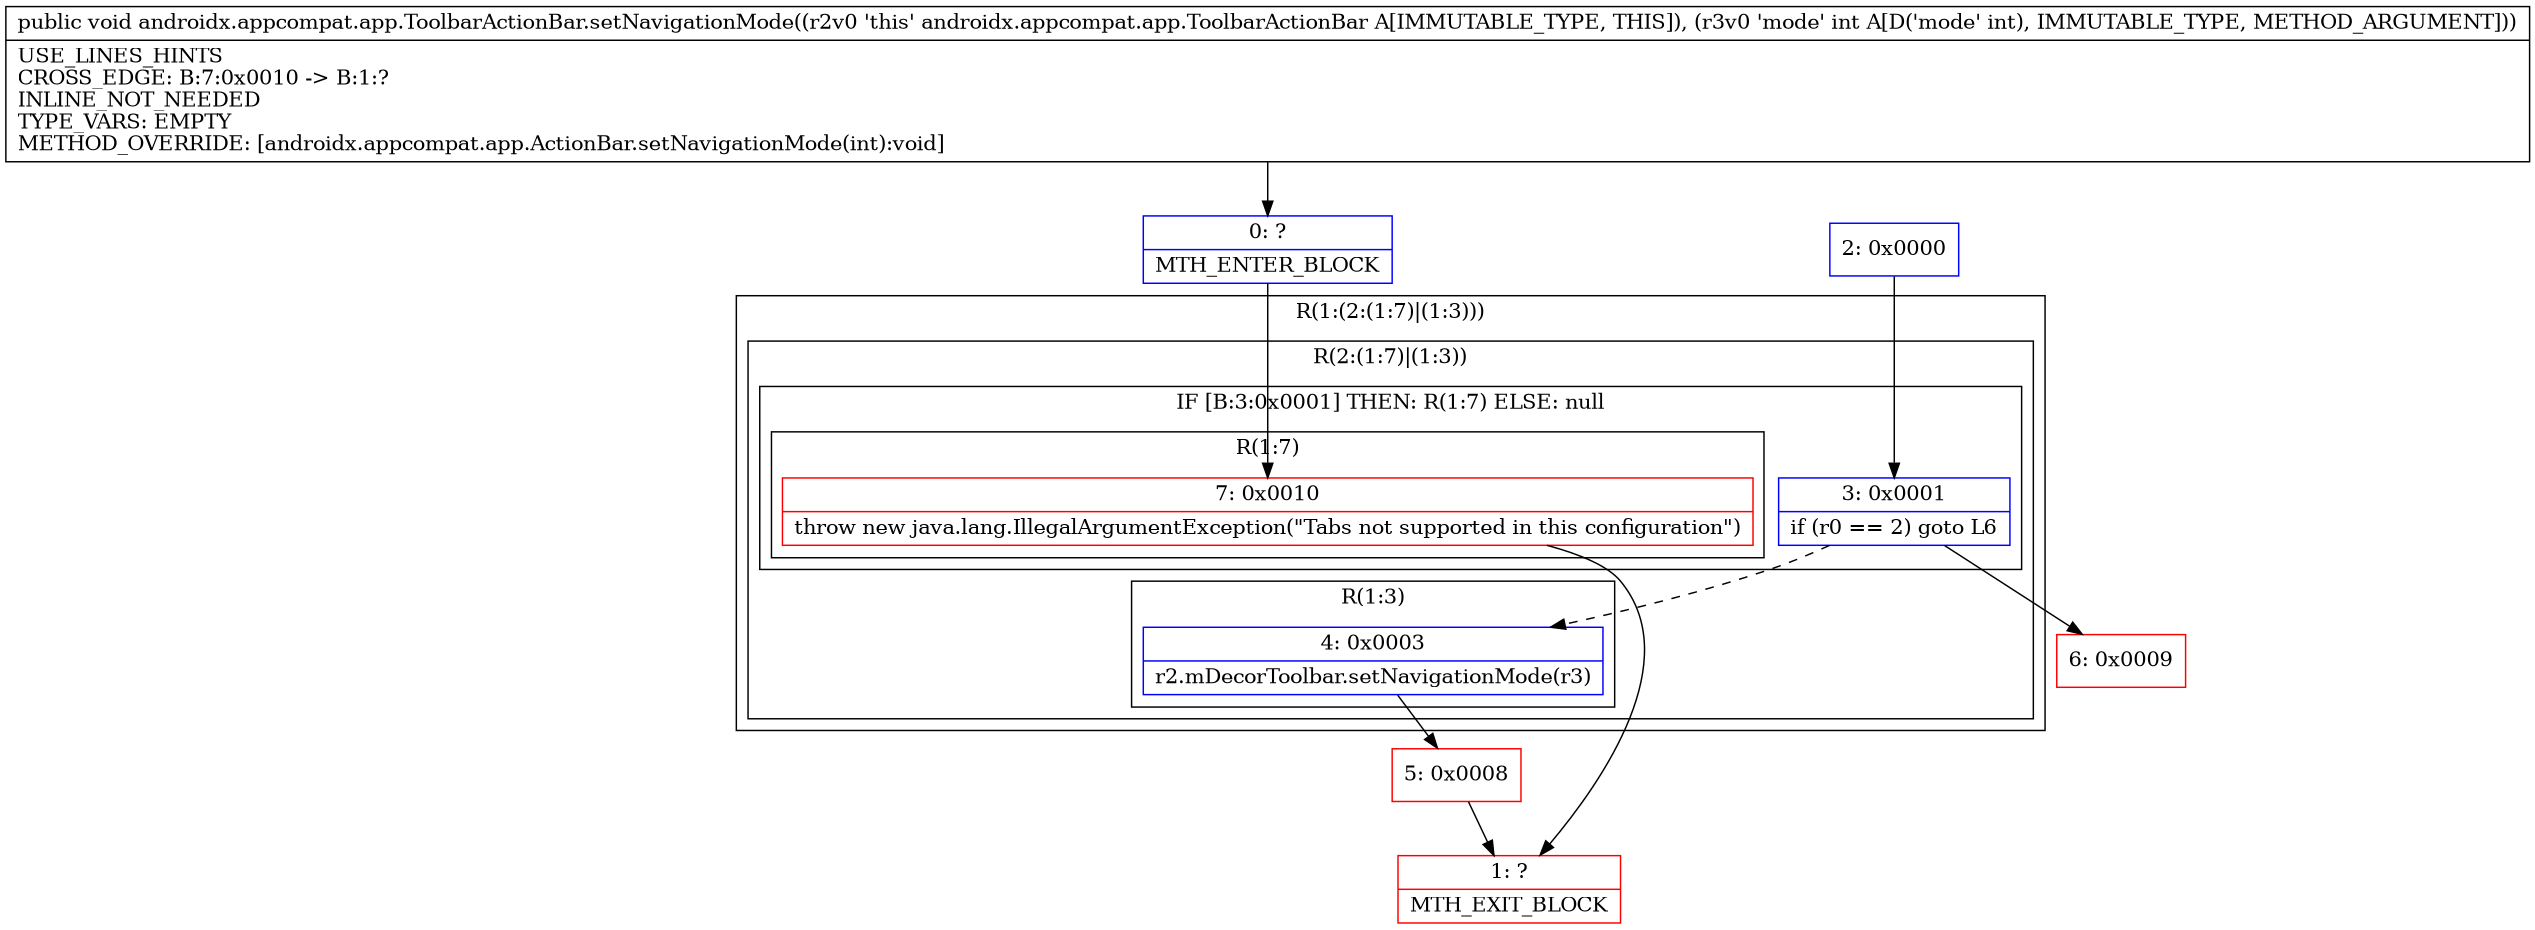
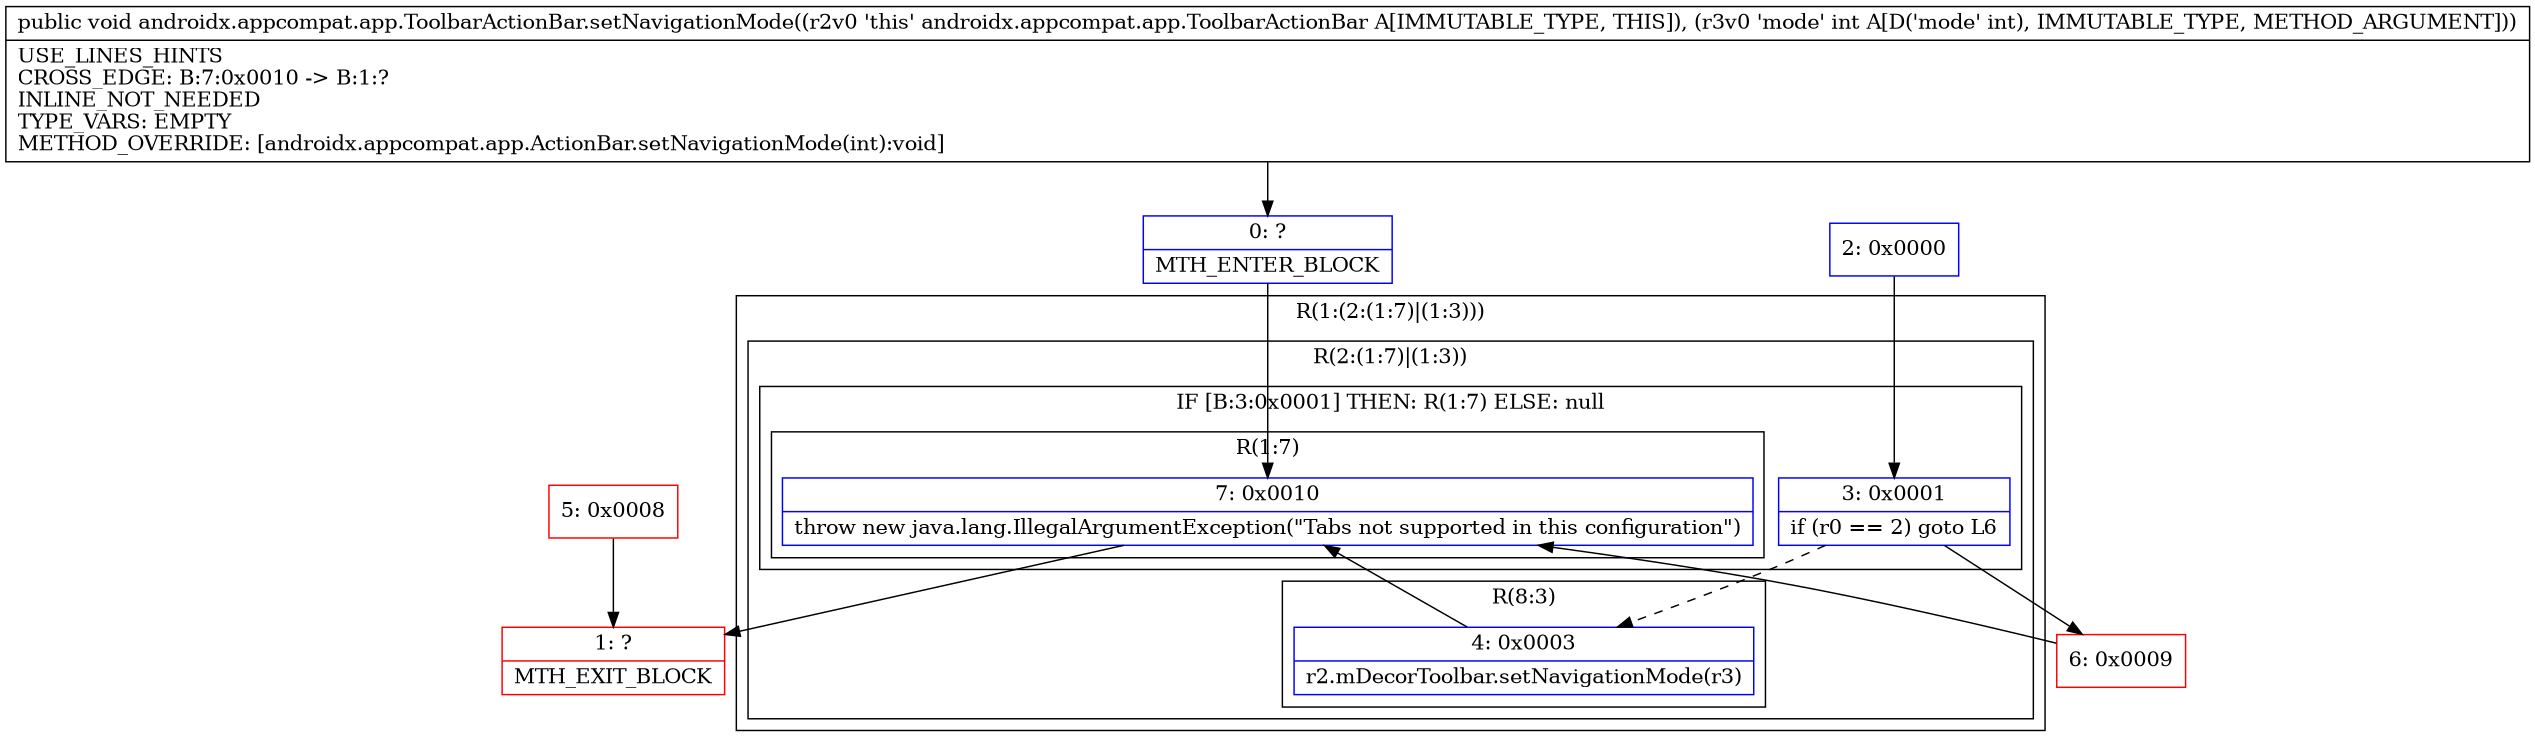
node "7: 0x0010": color red -> blue
edge "6: 0x0009" -> "7: 0x0010": added
cluster "R(1:3)": label "R(1:3)" -> "R(8:3)"
edge "4: 0x0003" -> "5: 0x0008": now "4: 0x0003" -> "7: 0x0010"
